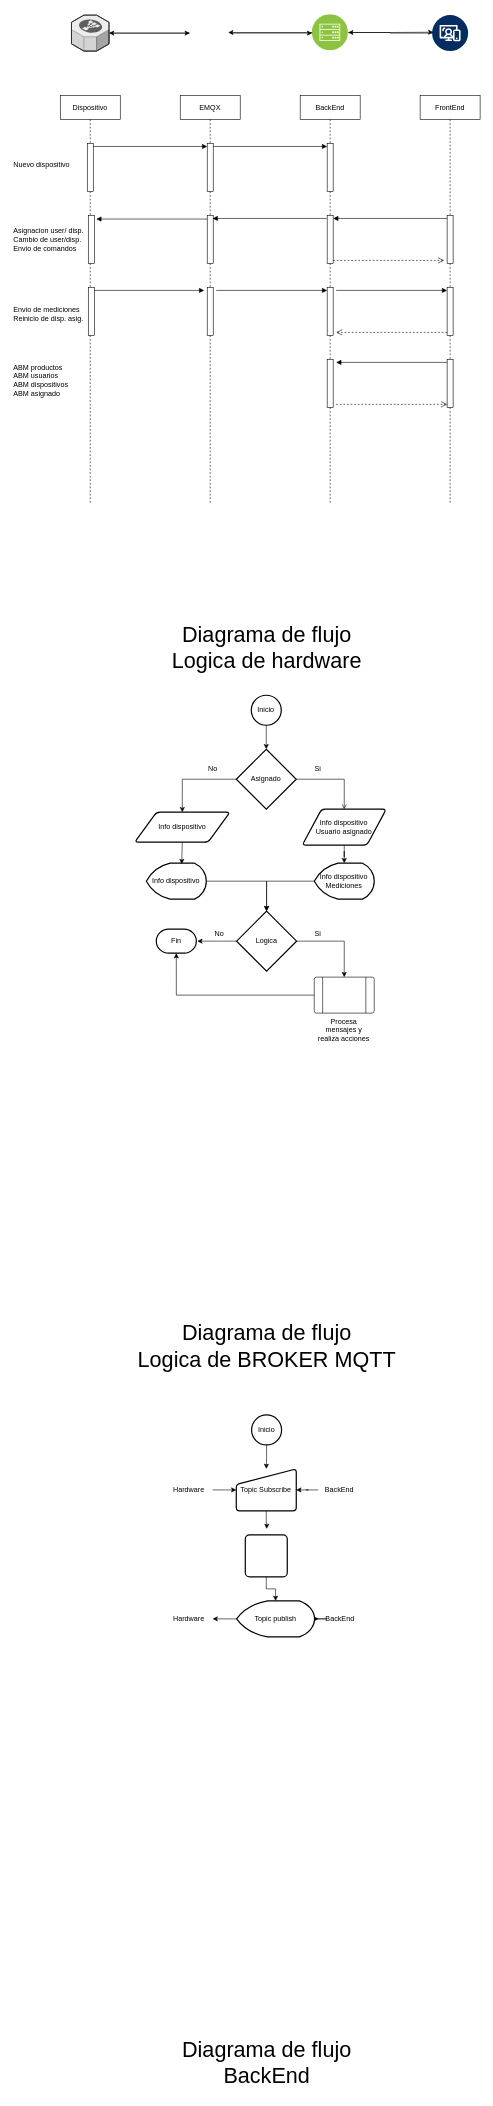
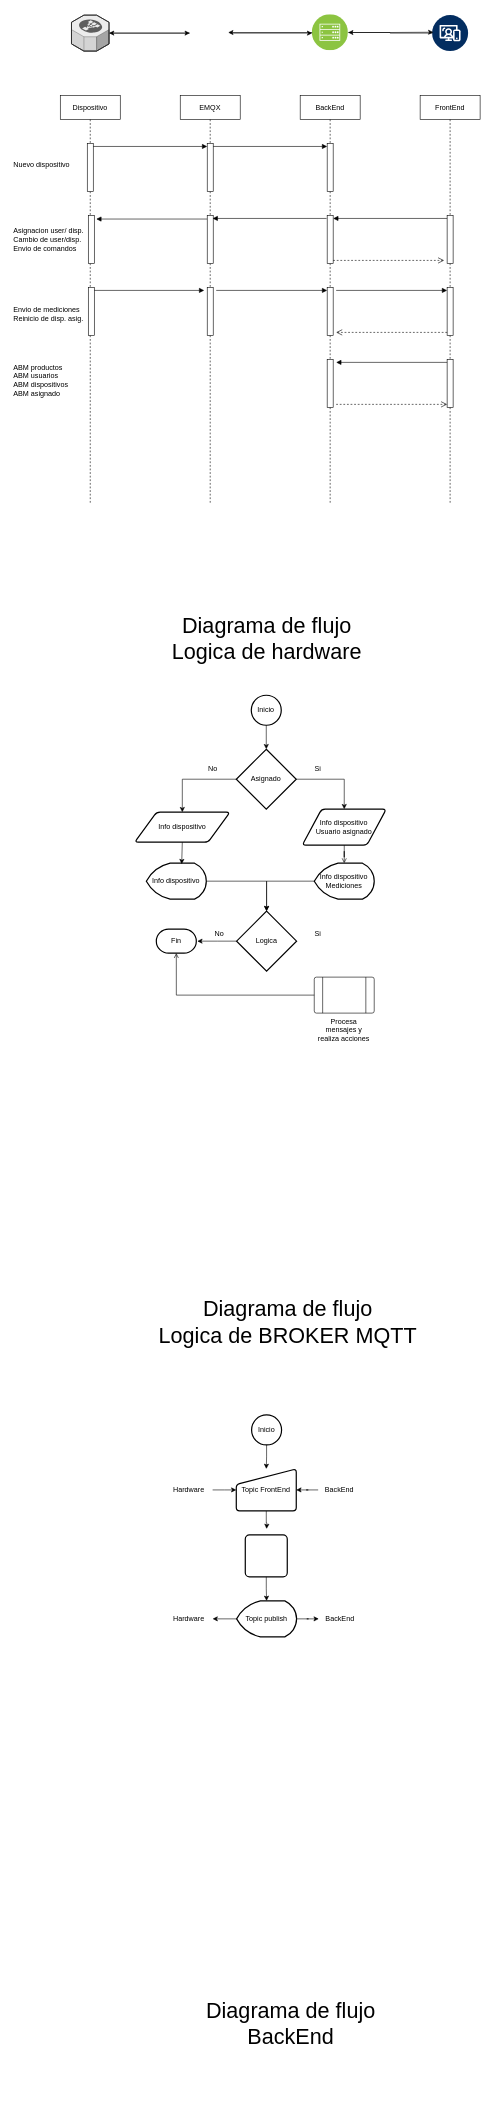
node "Diagrama de flujo Logica de hardware": moved (267, 647) -> (267, 638)
edge "Asignado" -> "Info dispositivo Usuario asignado": arrowhead open -> classic
edge "Info dispositivo Usuario asignado" -> "Info dispositivo Mediciones": arrowhead classic -> open
edge "Procesa mensajes y realiza acciones" -> "Fin": arrowhead classic -> open
edge "Logica" -> "Procesa mensajes y realiza acciones": removed
node "Diagrama de flujo Logica de BROKER MQTT": moved (267, 1346) -> (288, 1322)
node "Topic Subscribe": label "Topic Subscribe" -> "Topic FrontEnd"
node "Topic publish": size 78x36 -> 60x36
node "Diagrama de flujo BackEnd": moved (267, 2063) -> (291, 2024)
